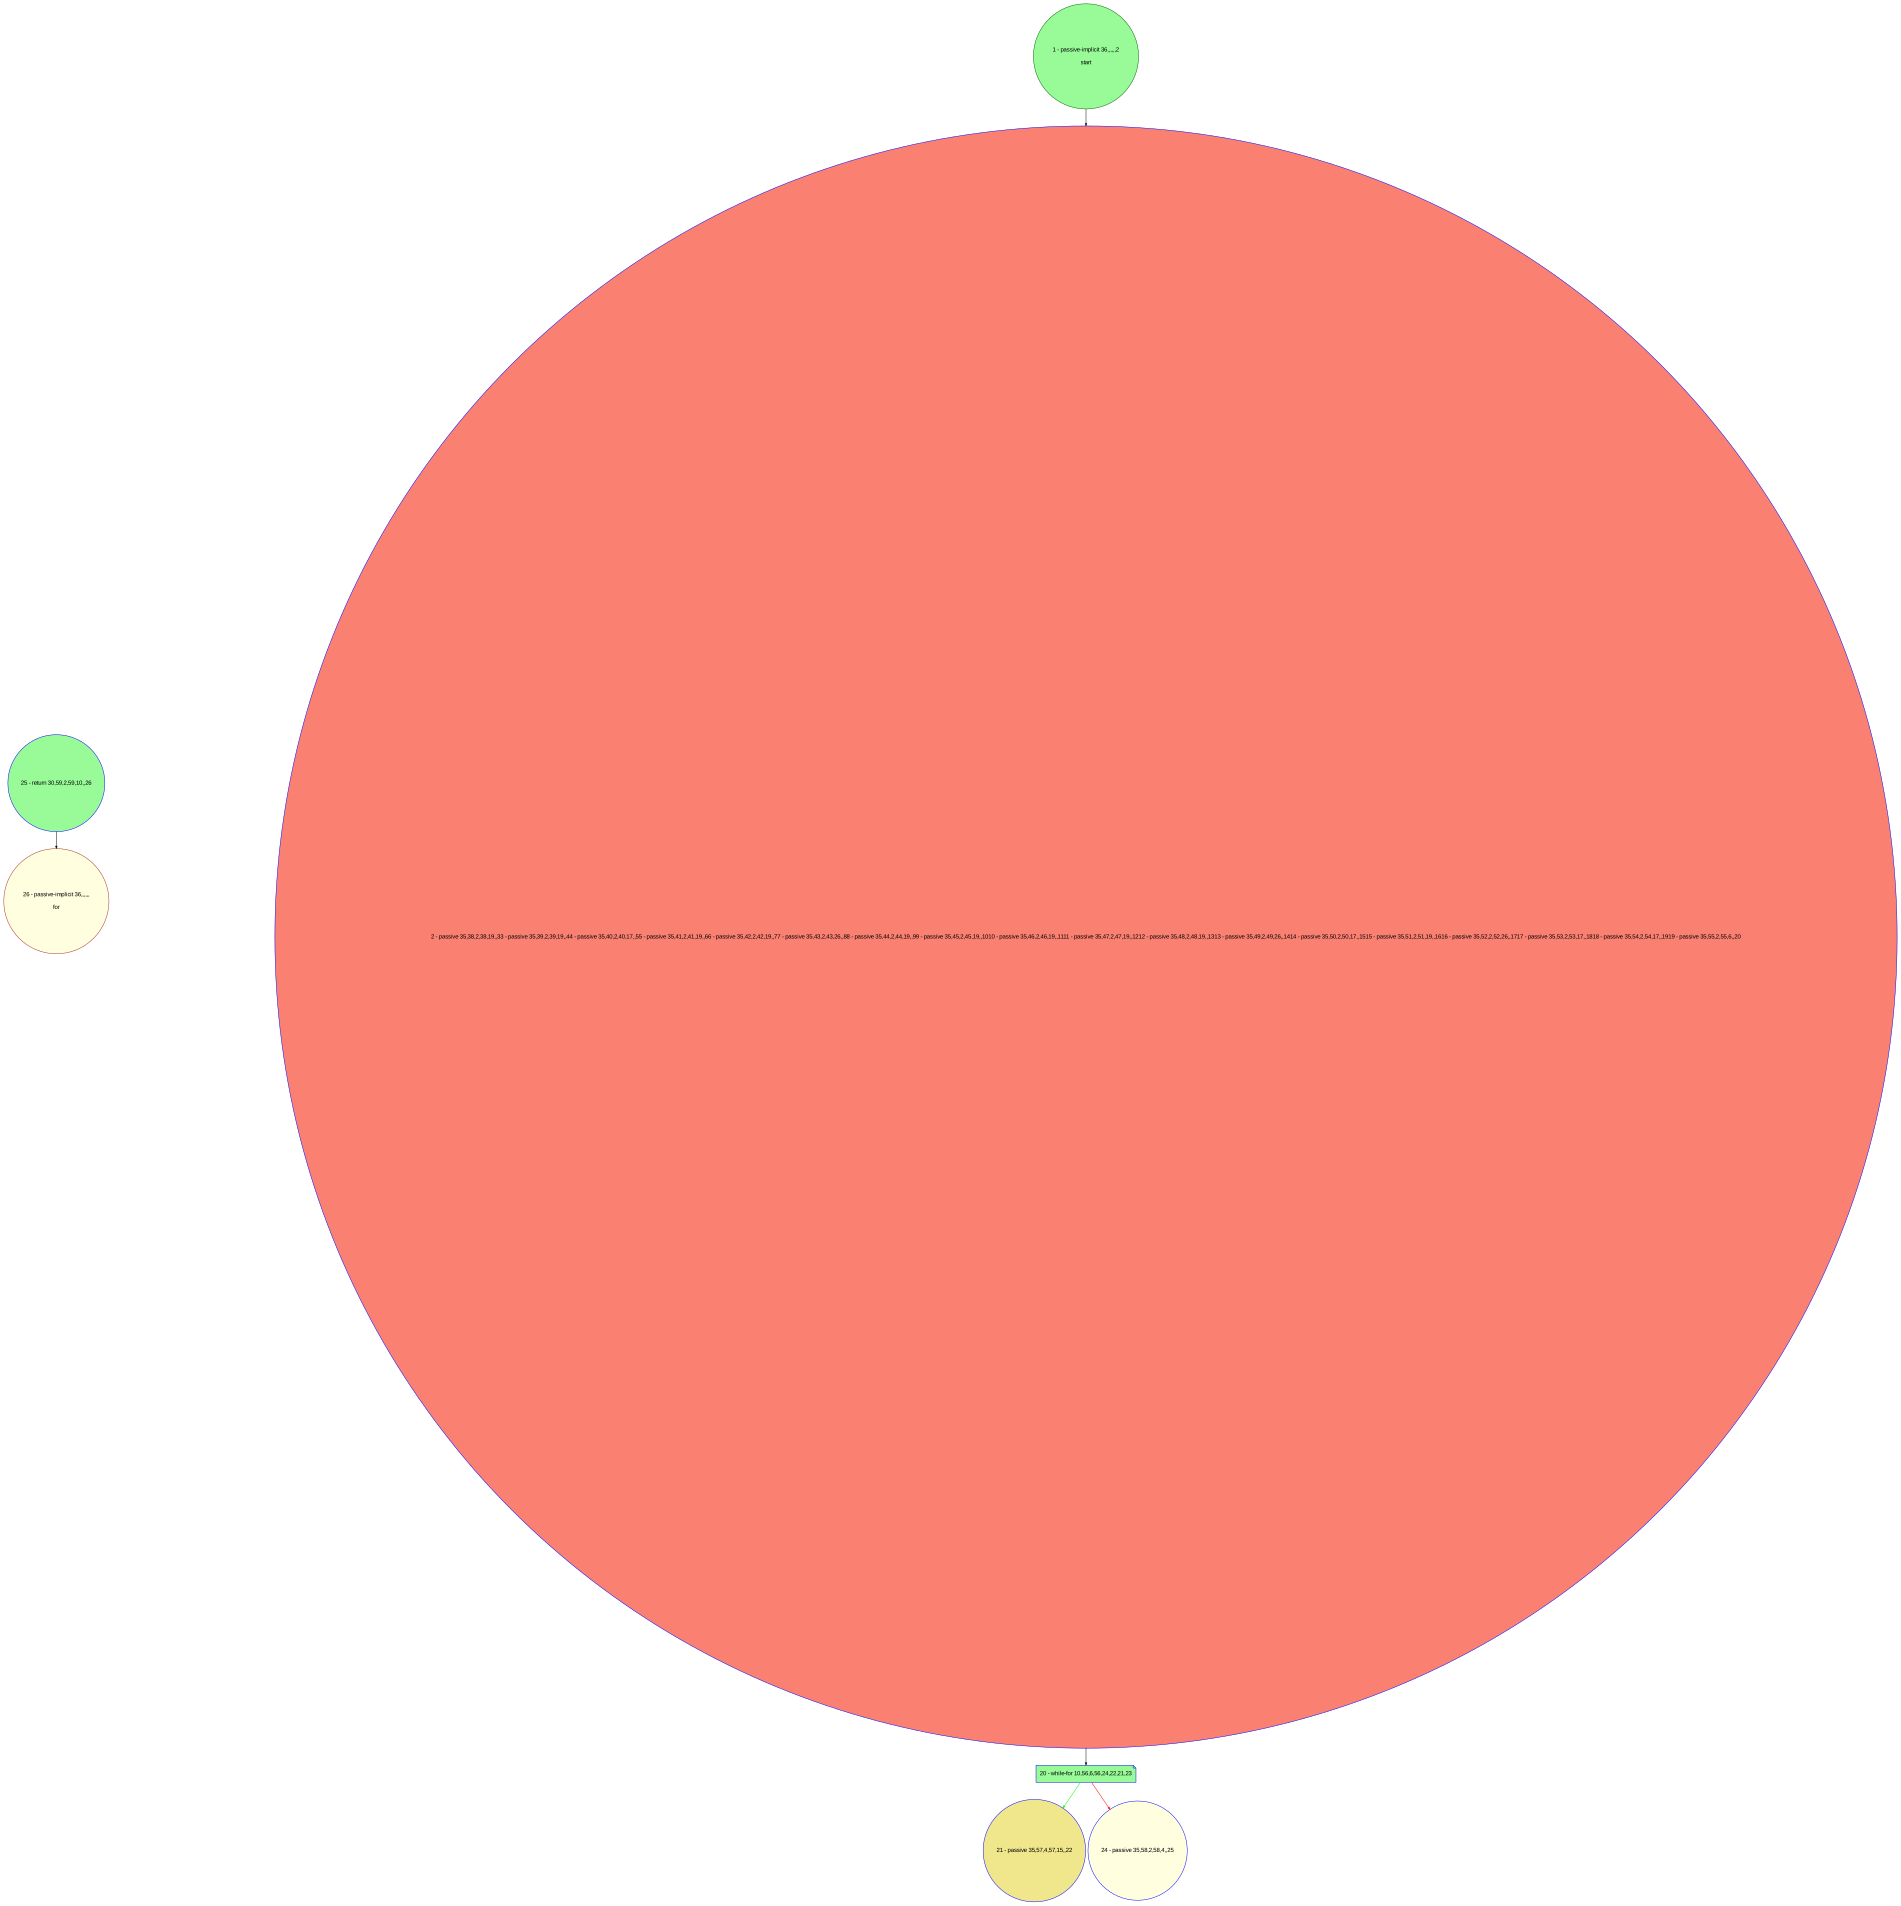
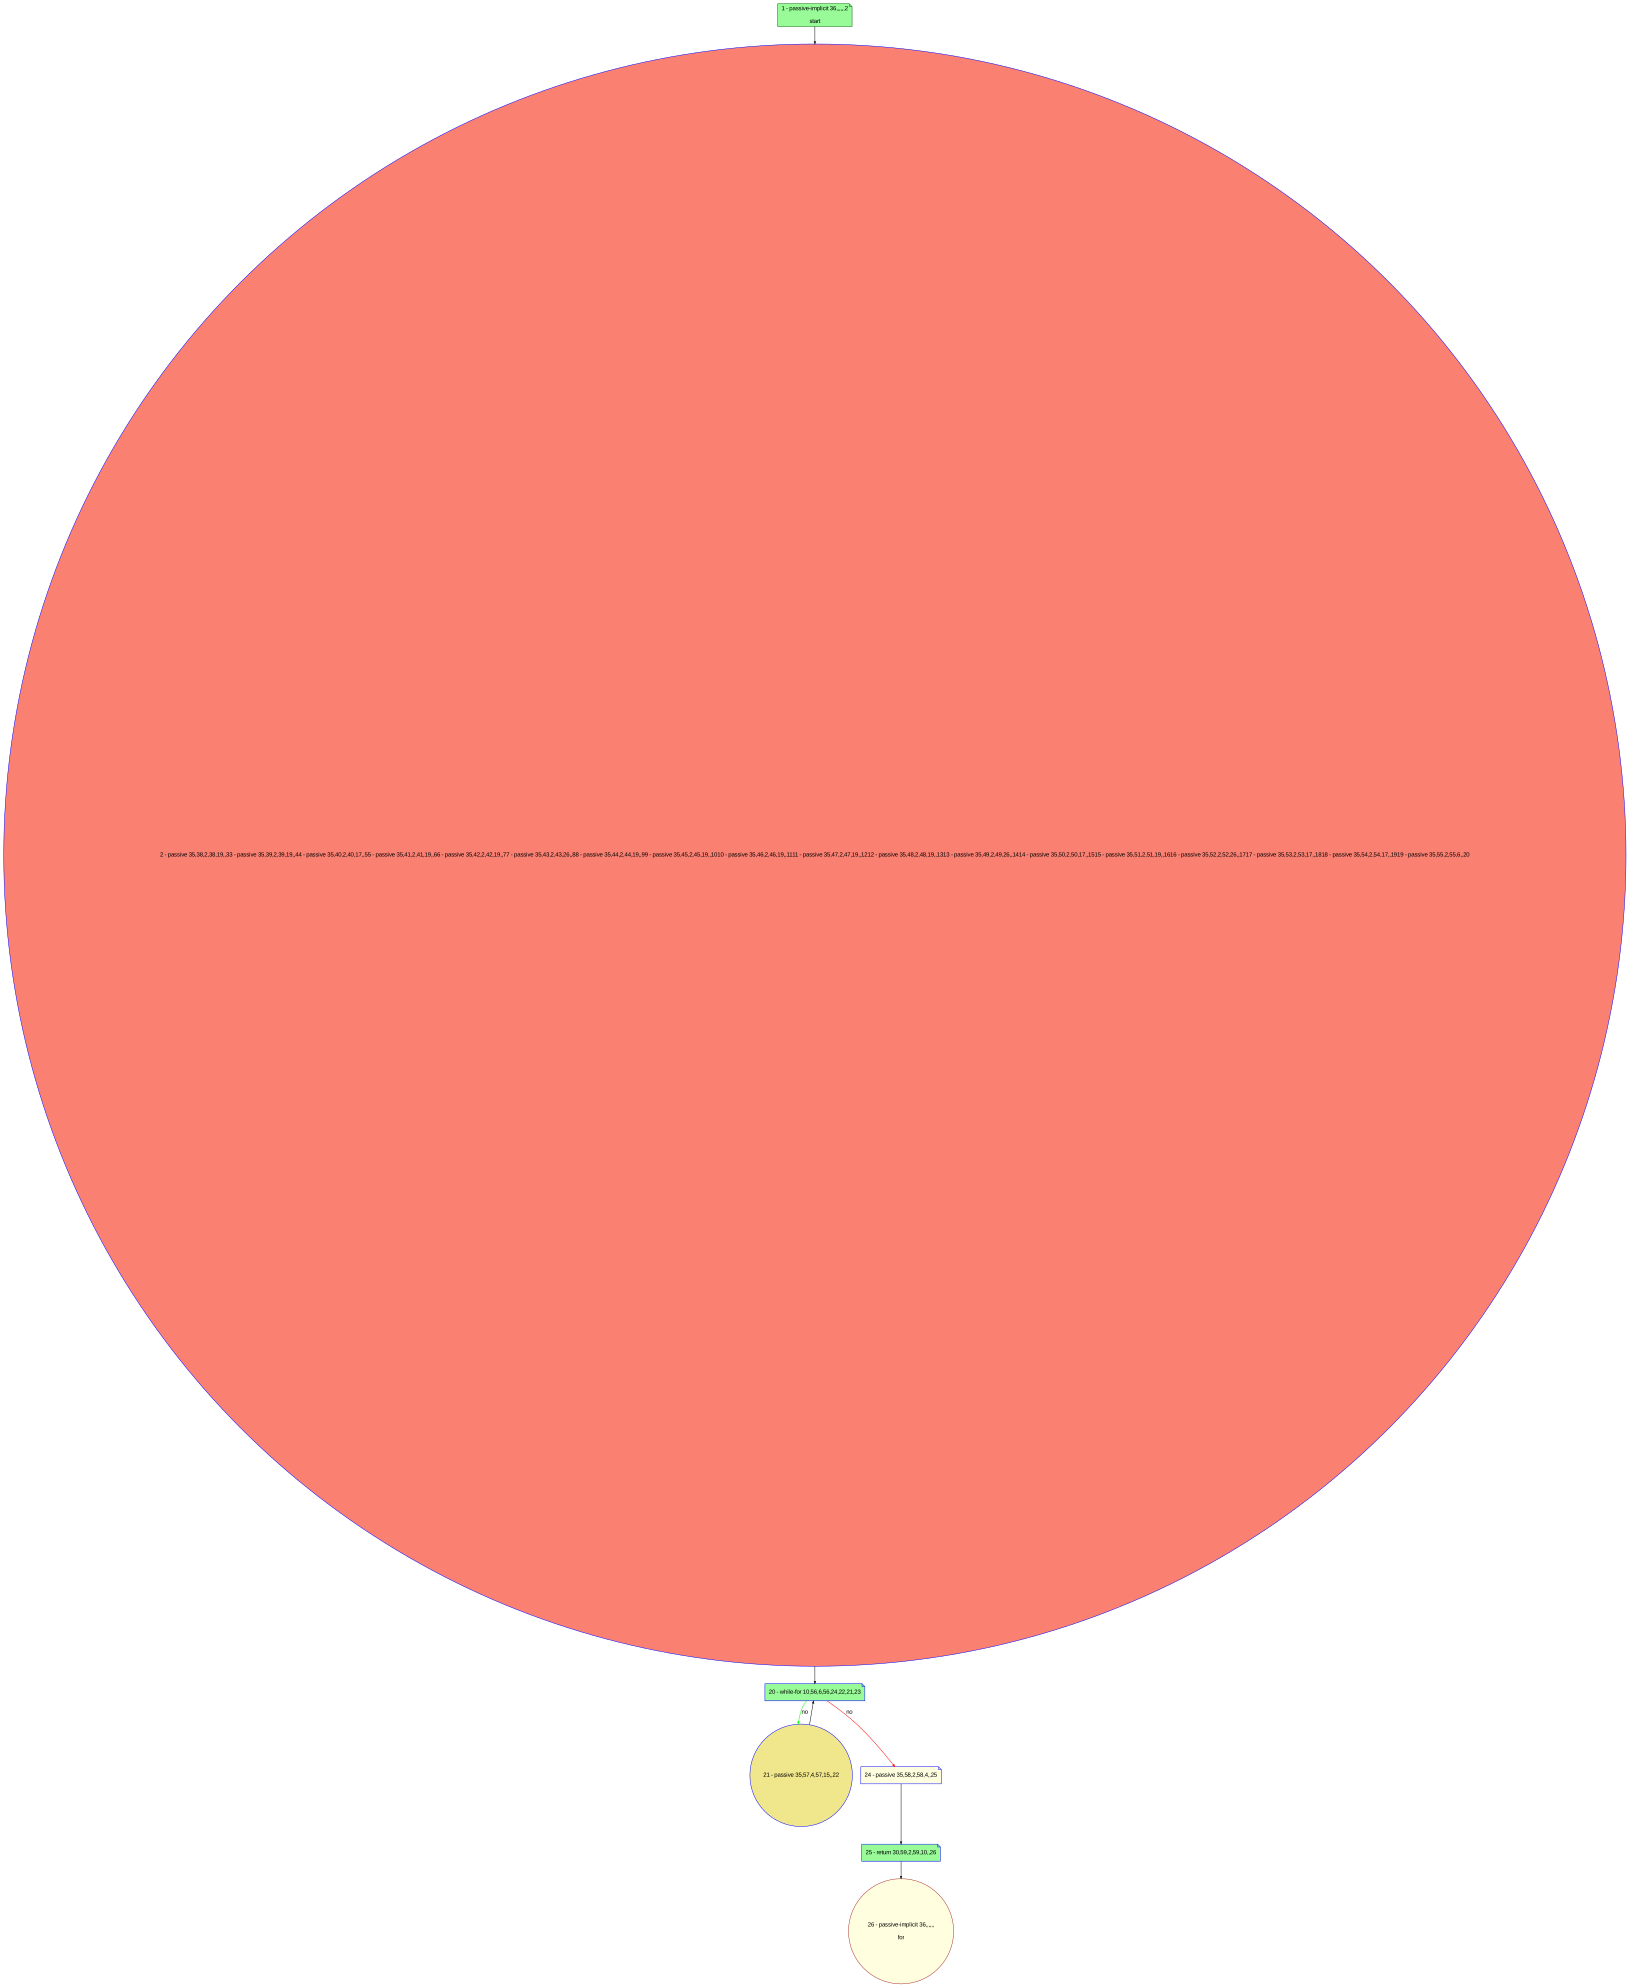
node "1 - passive-implicit 36,,,,,,2 start": shape circle -> note
node "25 - return 30,59,2,59,10,,26": shape circle -> note
edge "21 - passive 35,57,4,57,15,,22" -> "20 - while-for 10,56,6,56,24,22,21,23": added
edge "24 - passive 35,58,2,58,4,,25" -> "25 - return 30,59,2,59,10,,26": added
node "24 - passive 35,58,2,58,4,,25": shape circle -> note
